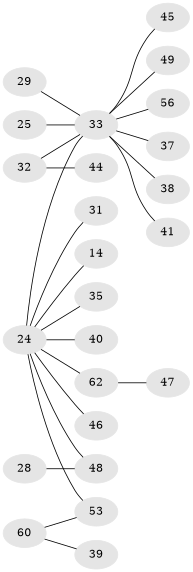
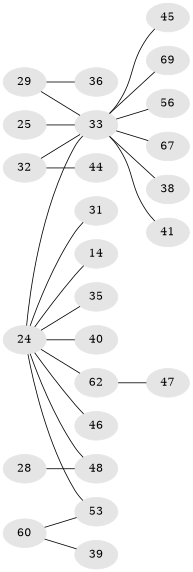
node "49": label "49" -> "69"
node "36": added
node "37": label "37" -> "67"
